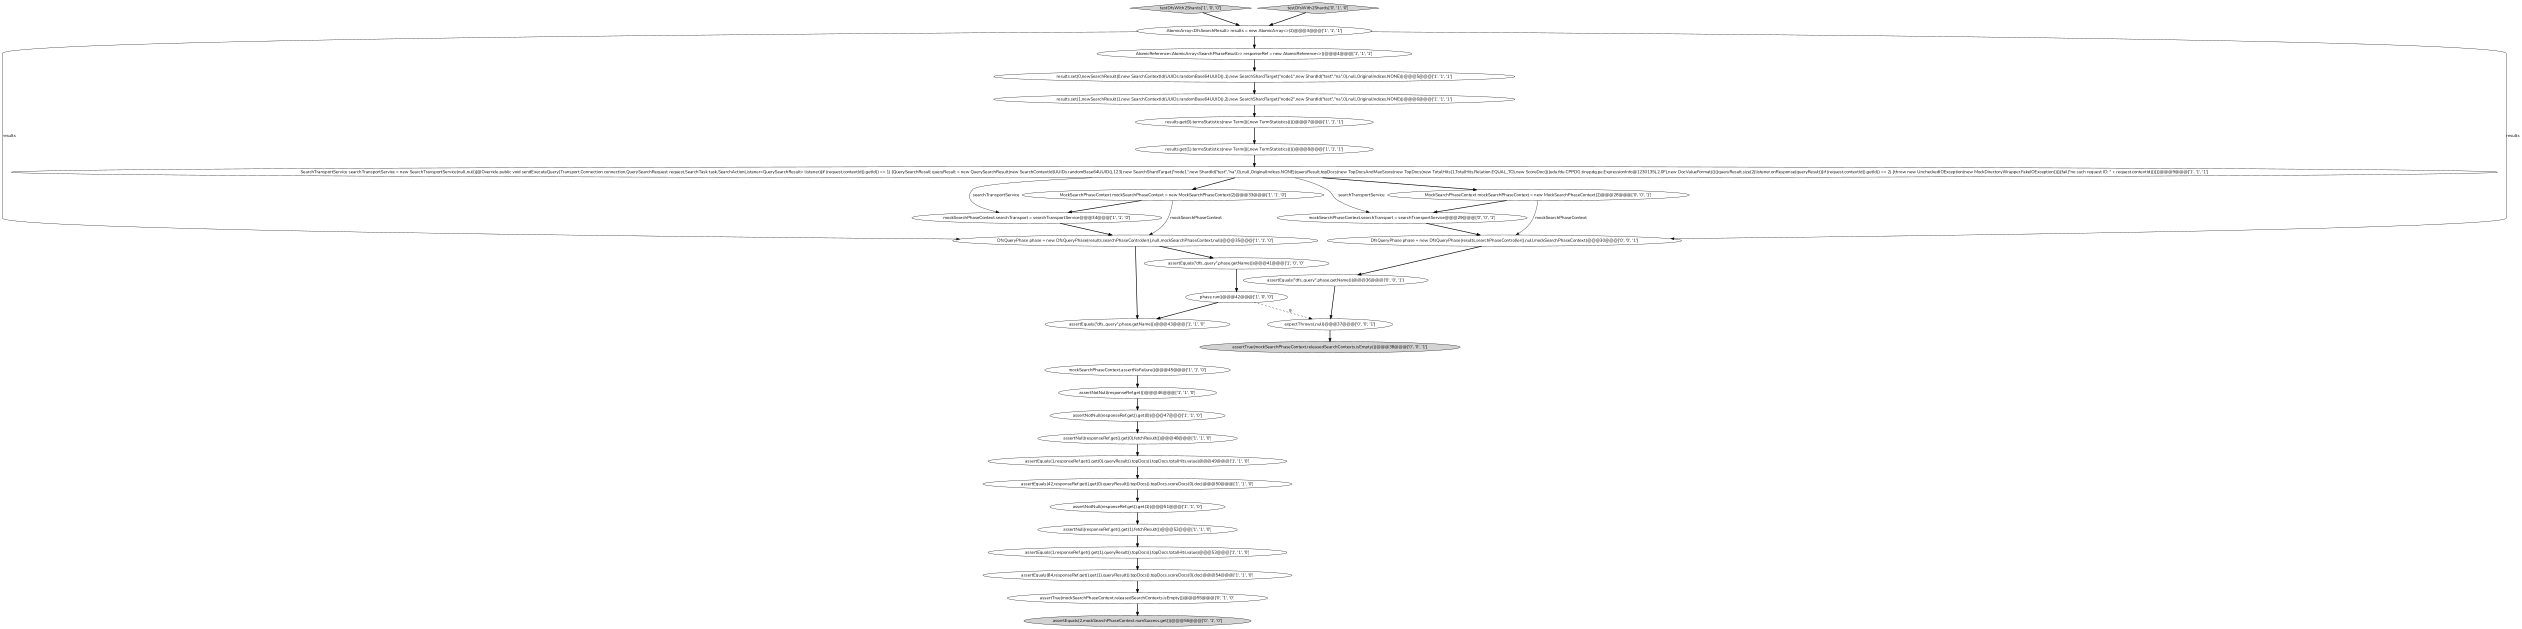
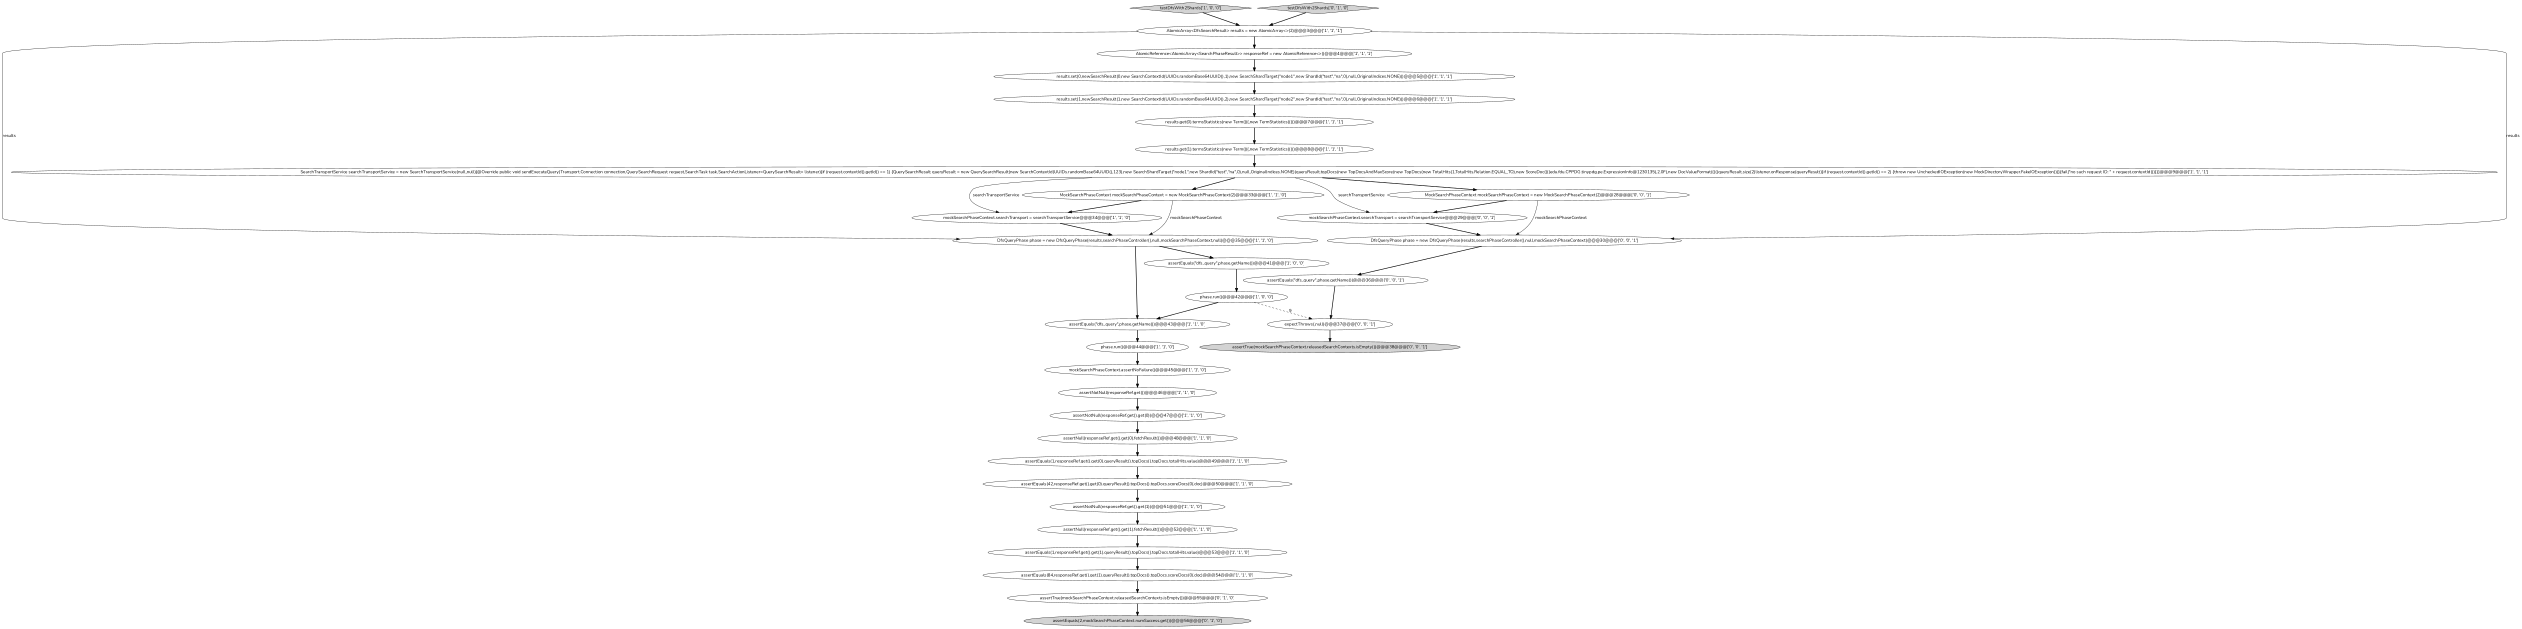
node "phase.run()@@@44@@@['1', '1', '0']": added
